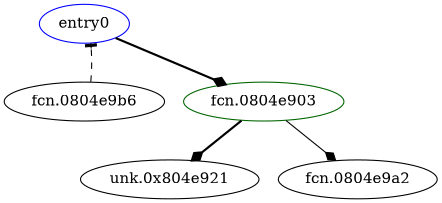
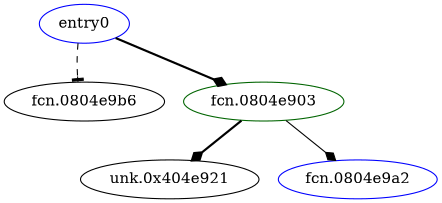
edge "fcn.0804e9b6" -> "entry0": reversed
node "unk.0x804e921": label "unk.0x804e921" -> "unk.0x404e921"
node "fcn.0804e9a2": color black -> blue
